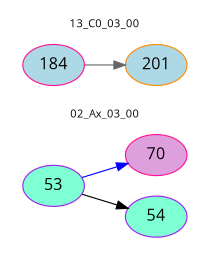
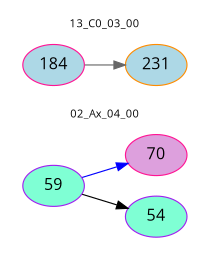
node "201": label "201" -> "231"
cluster "02_Ax_03_00": label "02_Ax_03_00" -> "02_Ax_04_00"
node "53": label "53" -> "59"
